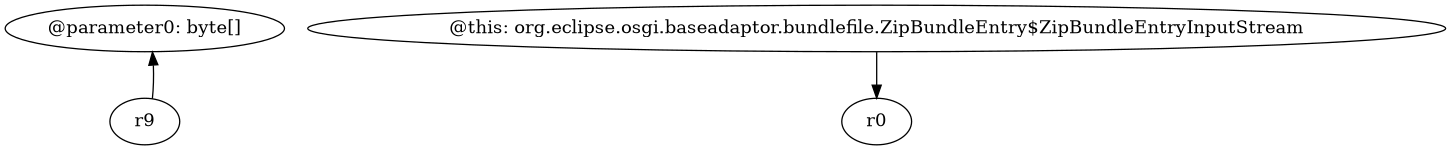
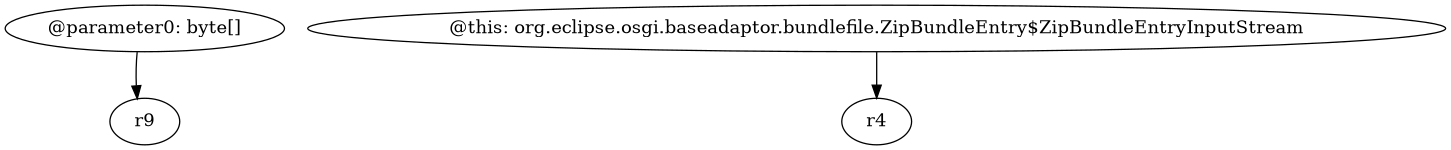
edge "r9" -> "@parameter0: byte[]": reversed
node "r0": label "r0" -> "r4"
